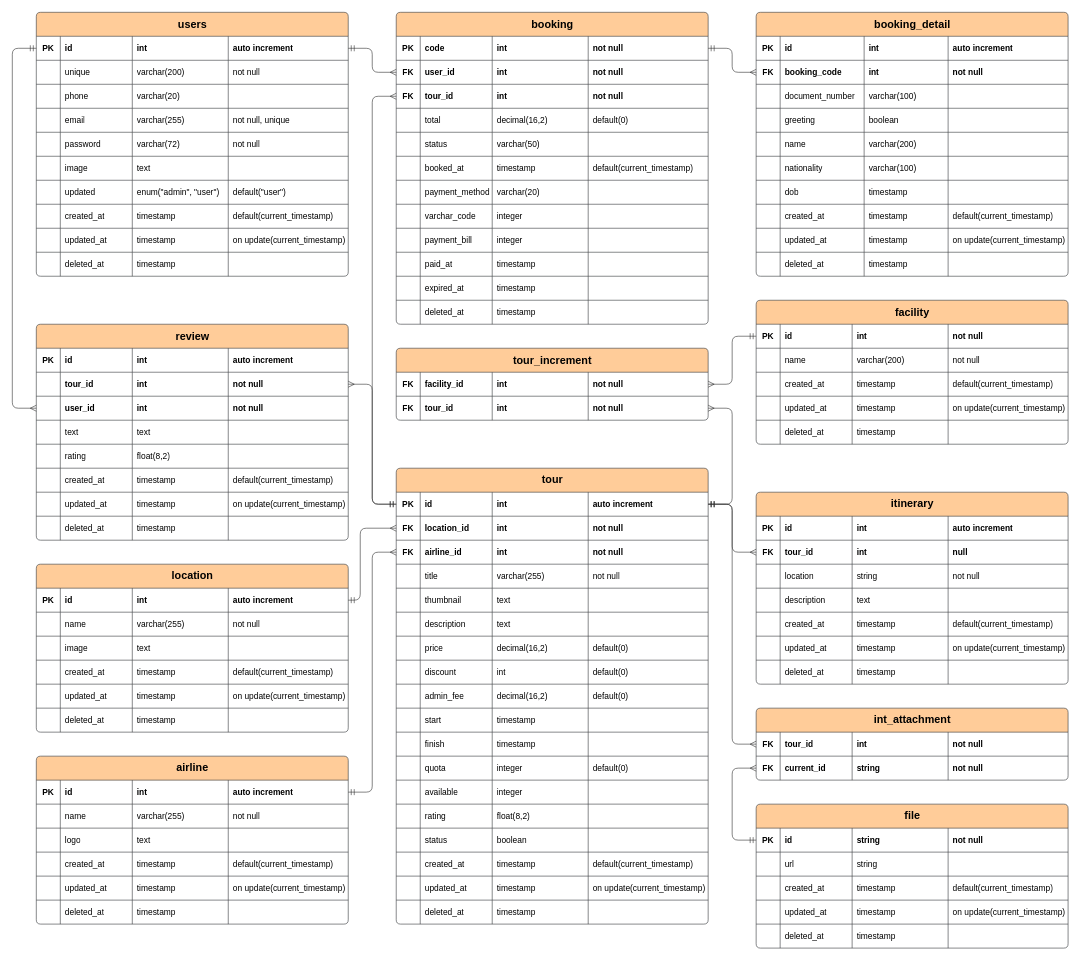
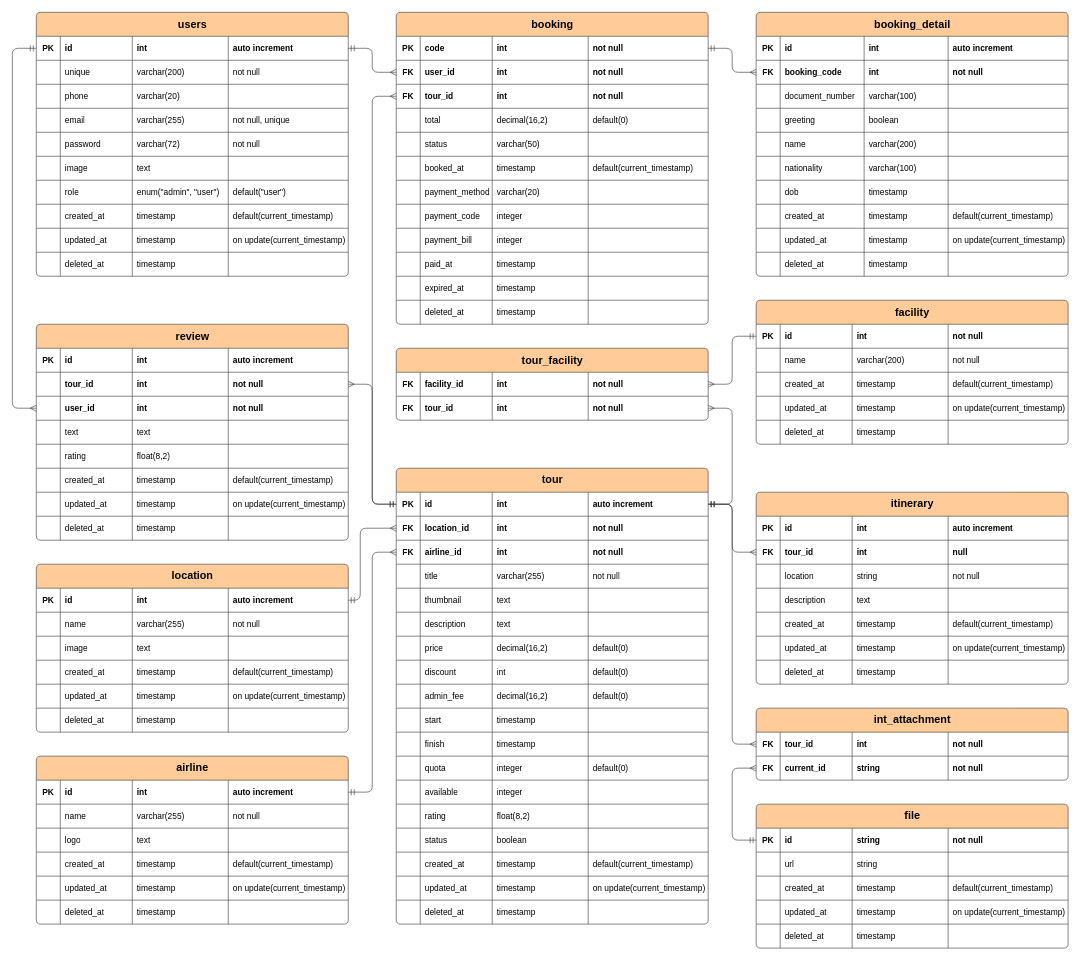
node "updated": label "updated" -> "role"
node "varchar_code": label "varchar_code" -> "payment_code"
node "tour_increment": label "tour_increment" -> "tour_facility"
